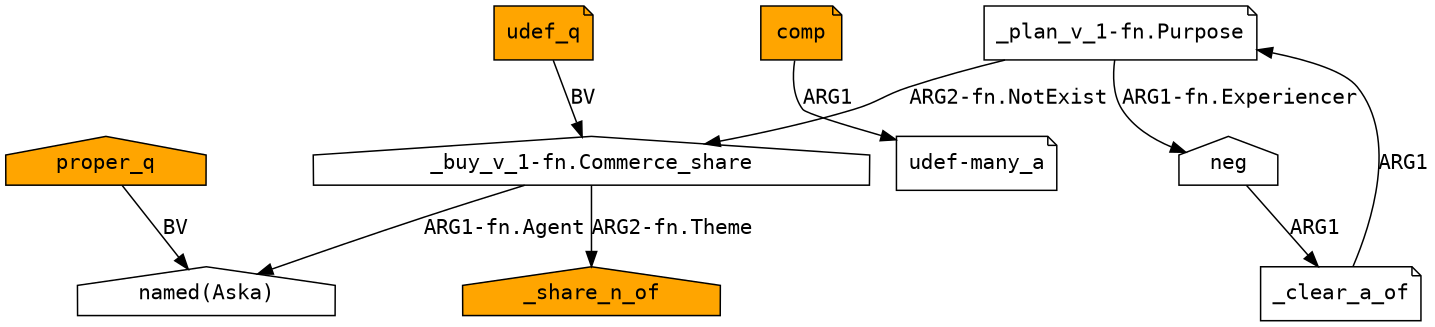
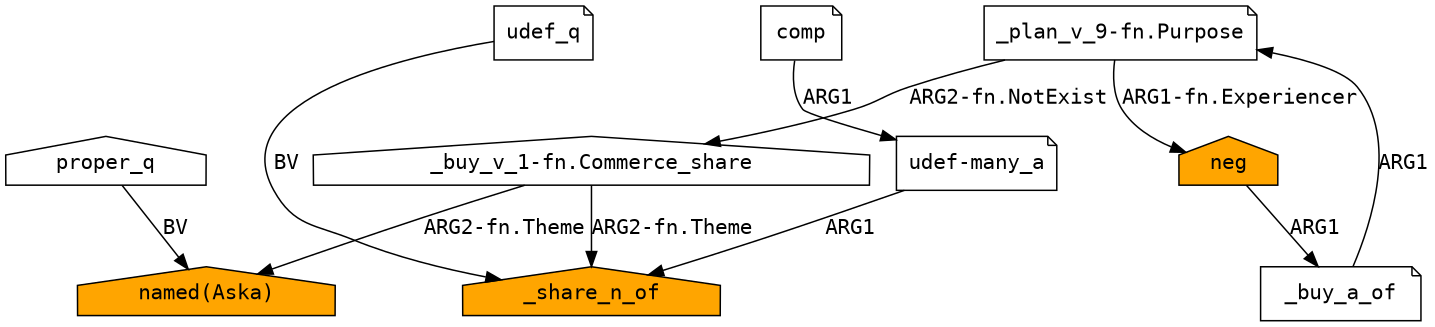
node "udef_q": fillcolor orange -> white
node "comp": fillcolor orange -> white
node "_plan_v_1-fn.Purpose": label "_plan_v_1-fn.Purpose" -> "_plan_v_9-fn.Purpose"
edge "udef_q" -> "_buy_v_1-fn.Commerce_share": now "udef_q" -> "_share_n_of"
node "proper_q": fillcolor orange -> white
node "neg": fillcolor white -> orange
edge "_buy_v_1-fn.Commerce_share" -> "named(Aska)": label "ARG1-fn.Agent" -> "ARG2-fn.Theme"
edge "udef-many_a" -> "_share_n_of": added, label "ARG1"
node "named(Aska)": fillcolor white -> orange
node "_clear_a_of": label "_clear_a_of" -> "_buy_a_of"
